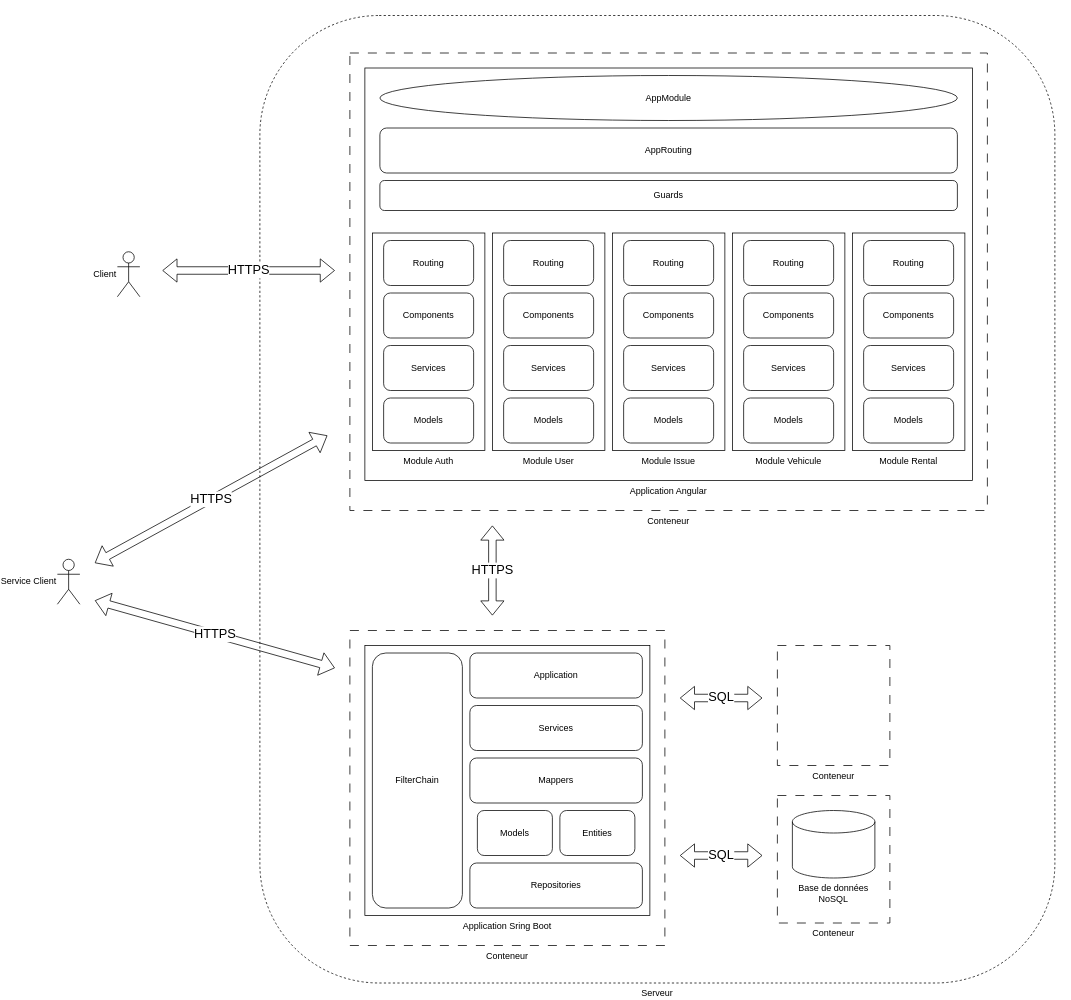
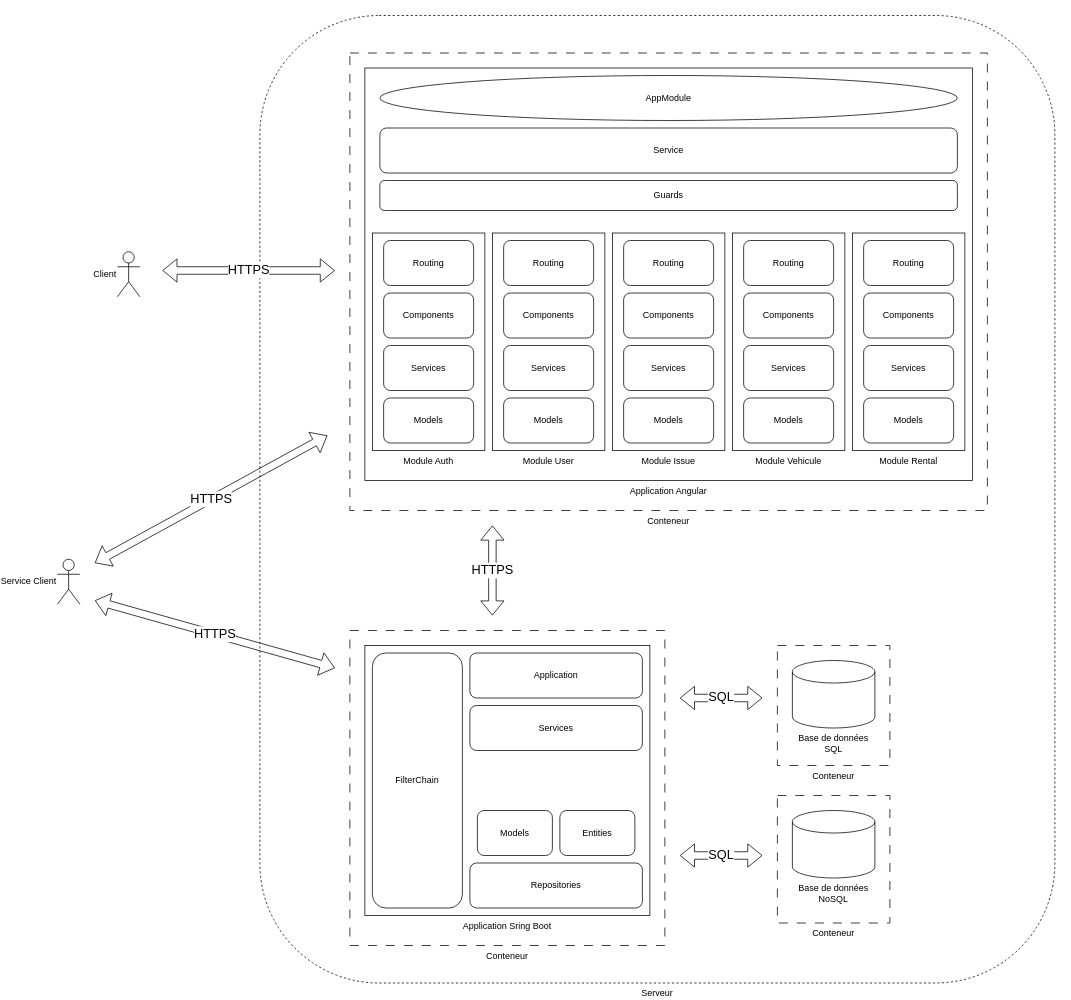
node "AppRouting": label "AppRouting" -> "Service"
node "Base de données SQL": added
node "Mappers": removed
